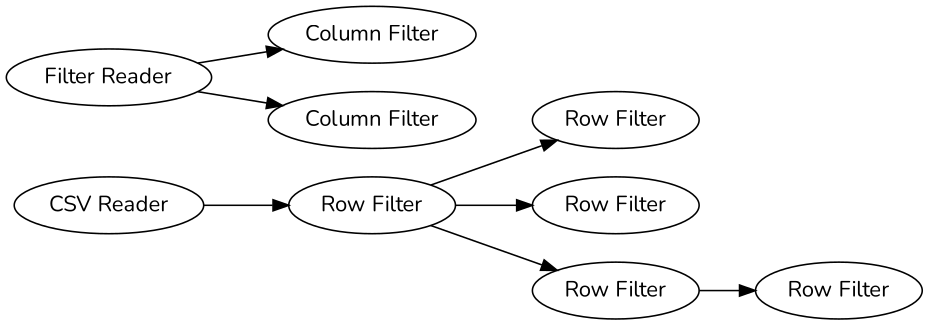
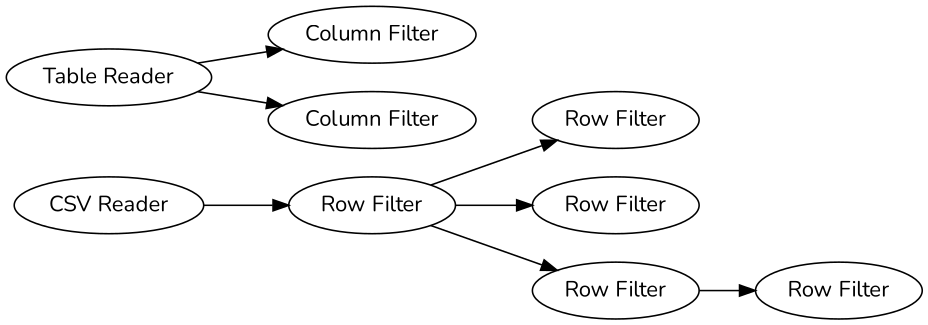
node "Filter Reader": label "Filter Reader" -> "Table Reader"
